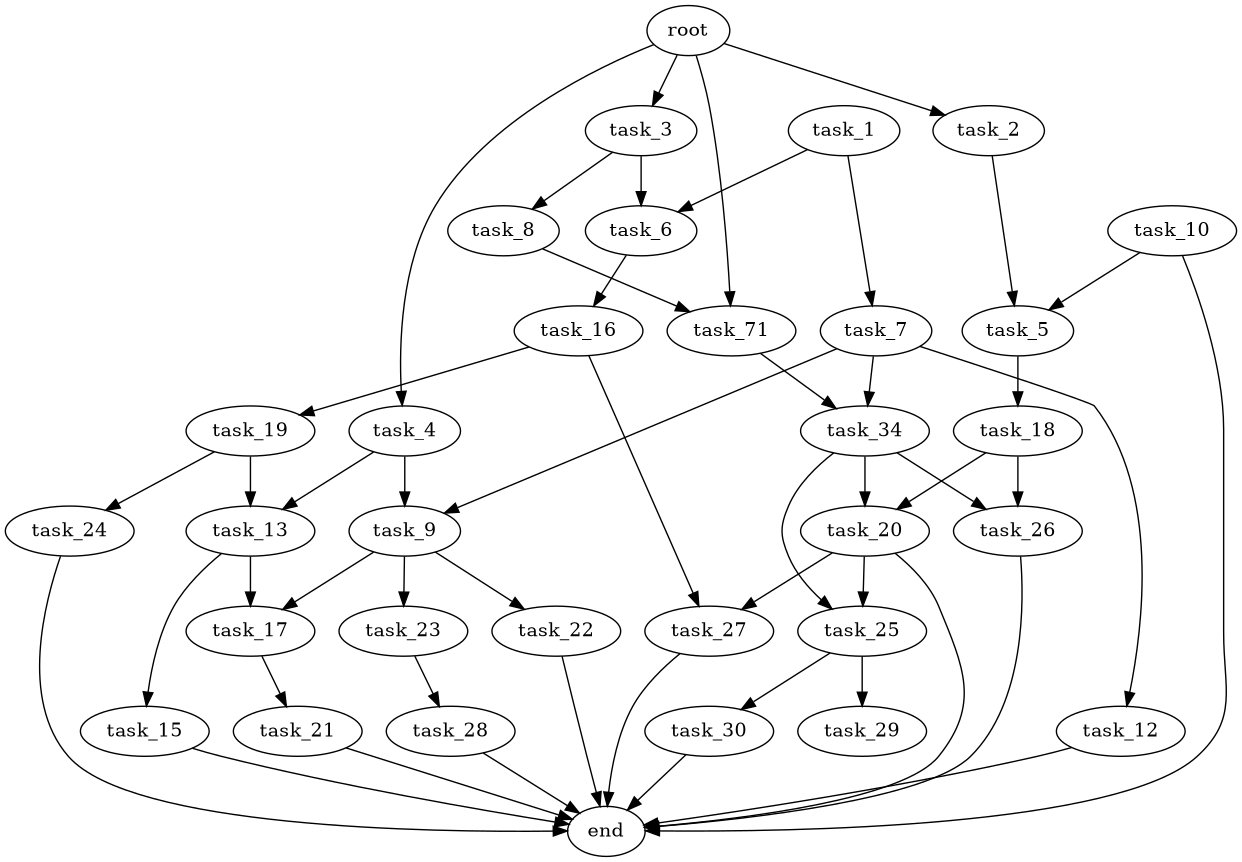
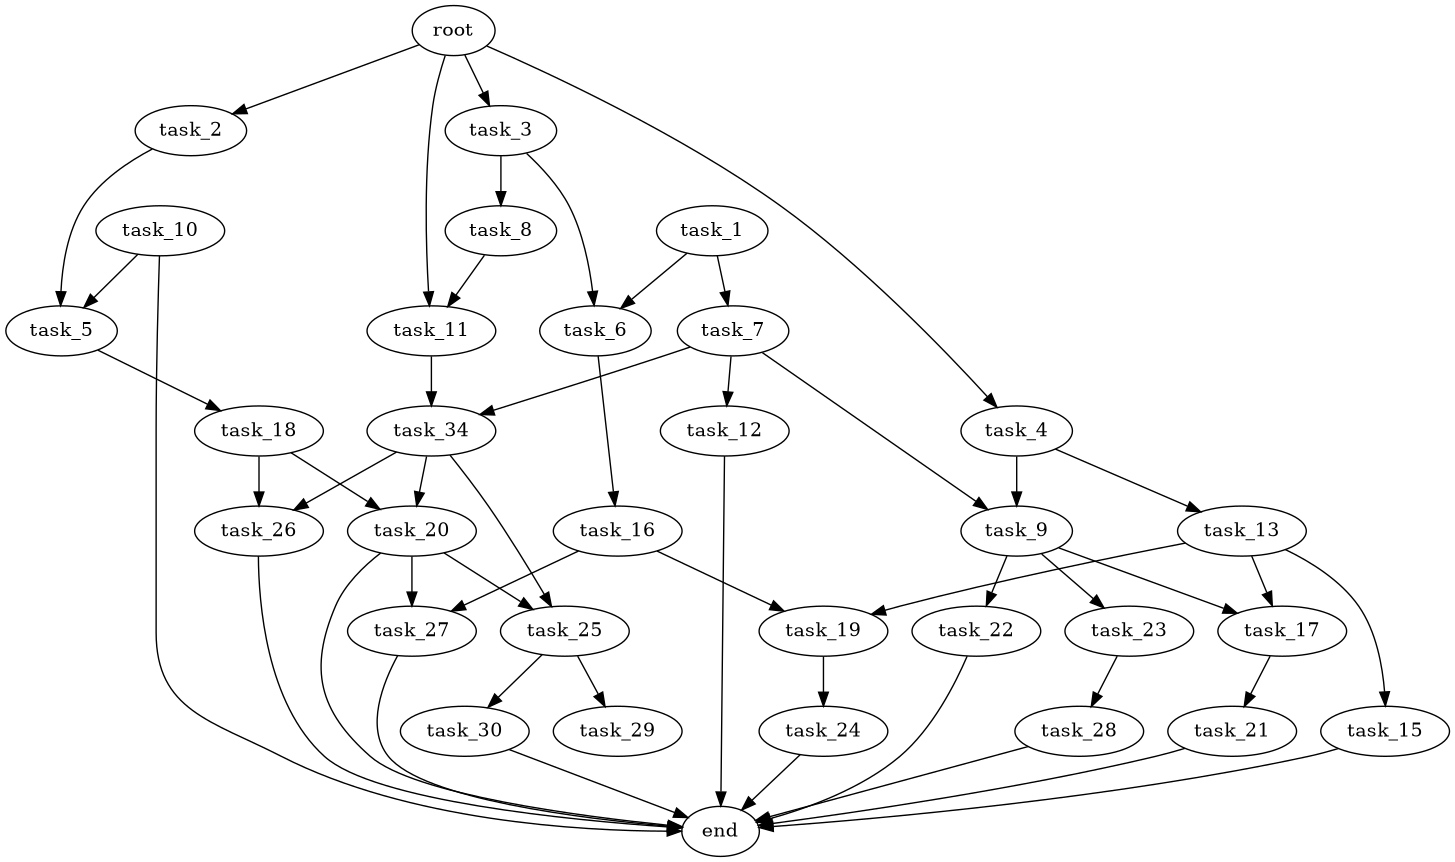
node "task_71": label "task_71" -> "task_11"
edge "task_19" -> "task_13": reversed
